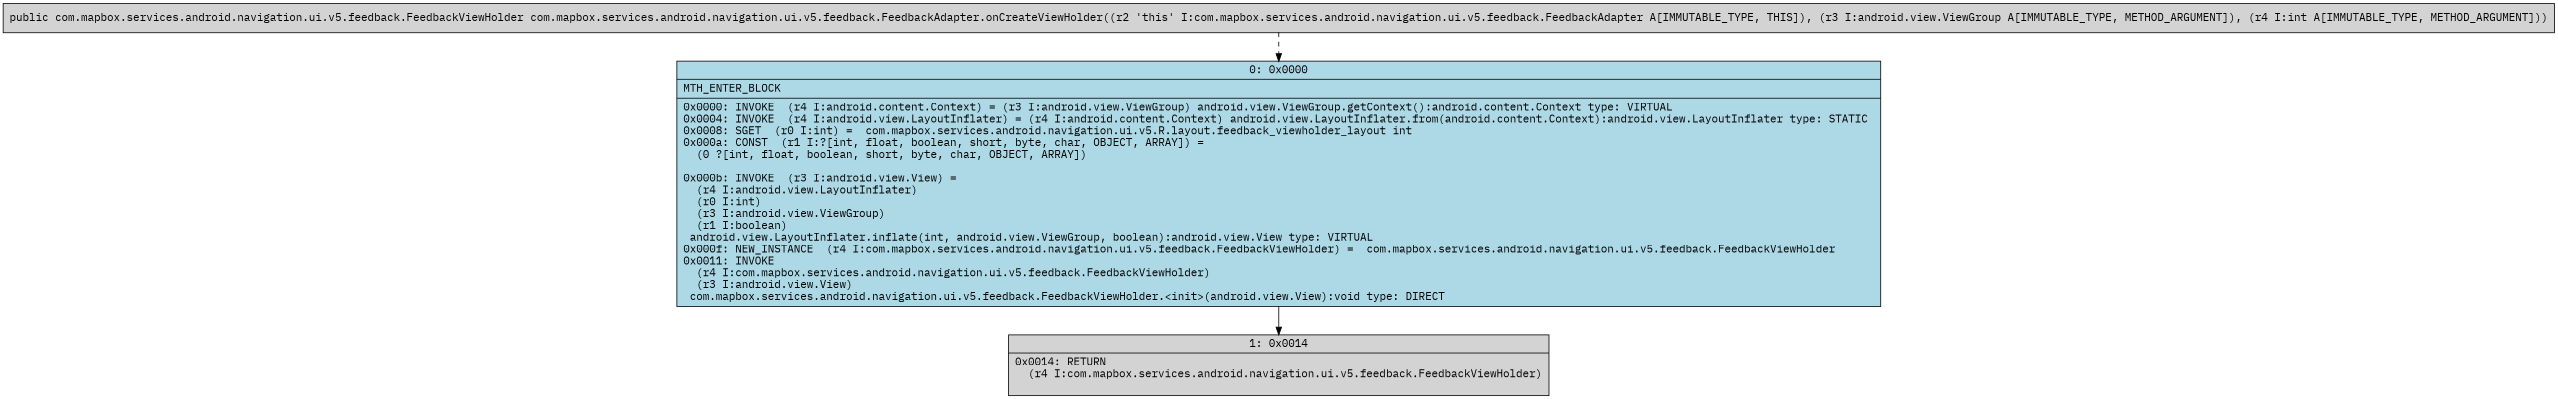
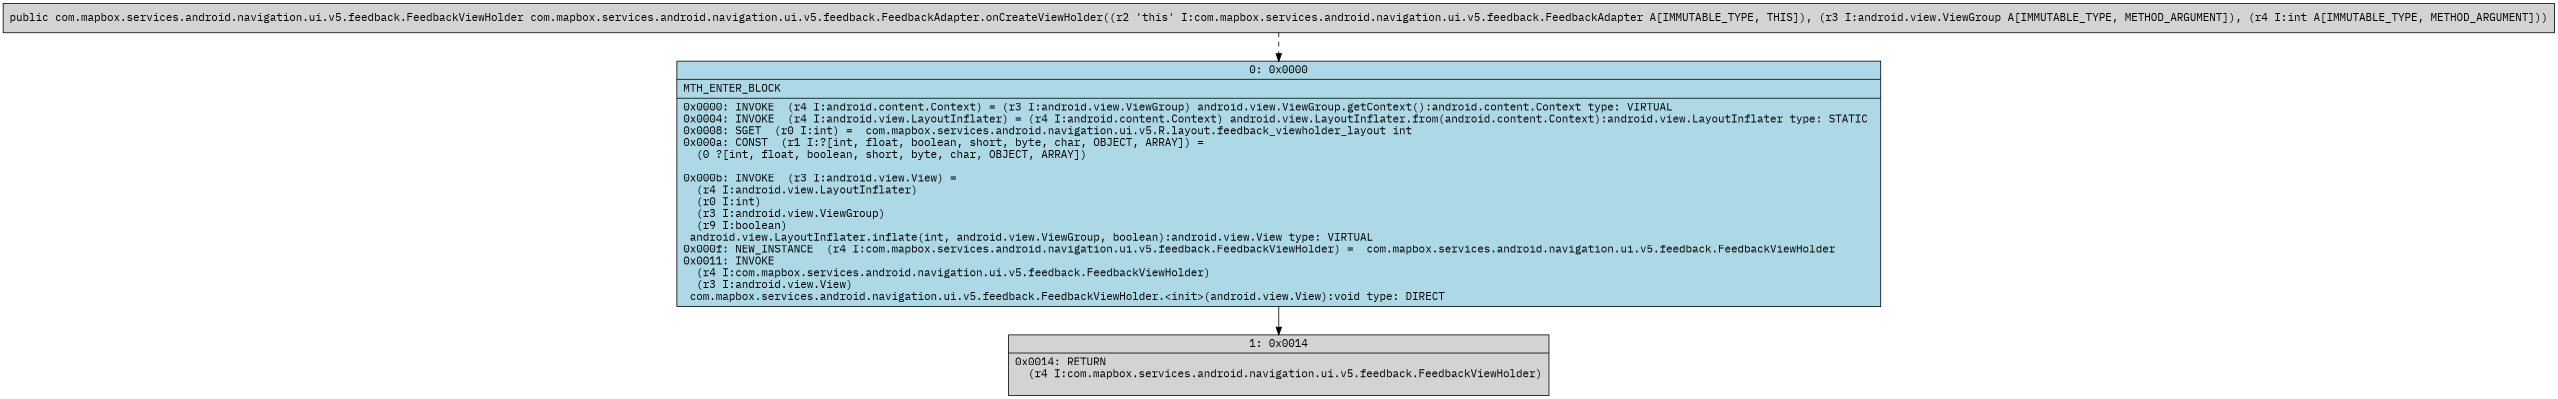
node "0: 0x0000": text "(r1 I:boolean)" -> "(r9 I:boolean)"
